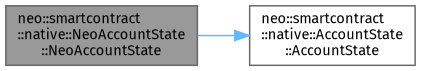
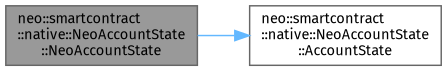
node "neo::smartcontract ::native::AccountState ::AccountState": label "neo::smartcontract ::native::AccountState ::AccountState" -> "neo::smartcontract ::native::NeoAccountState ::AccountState"
